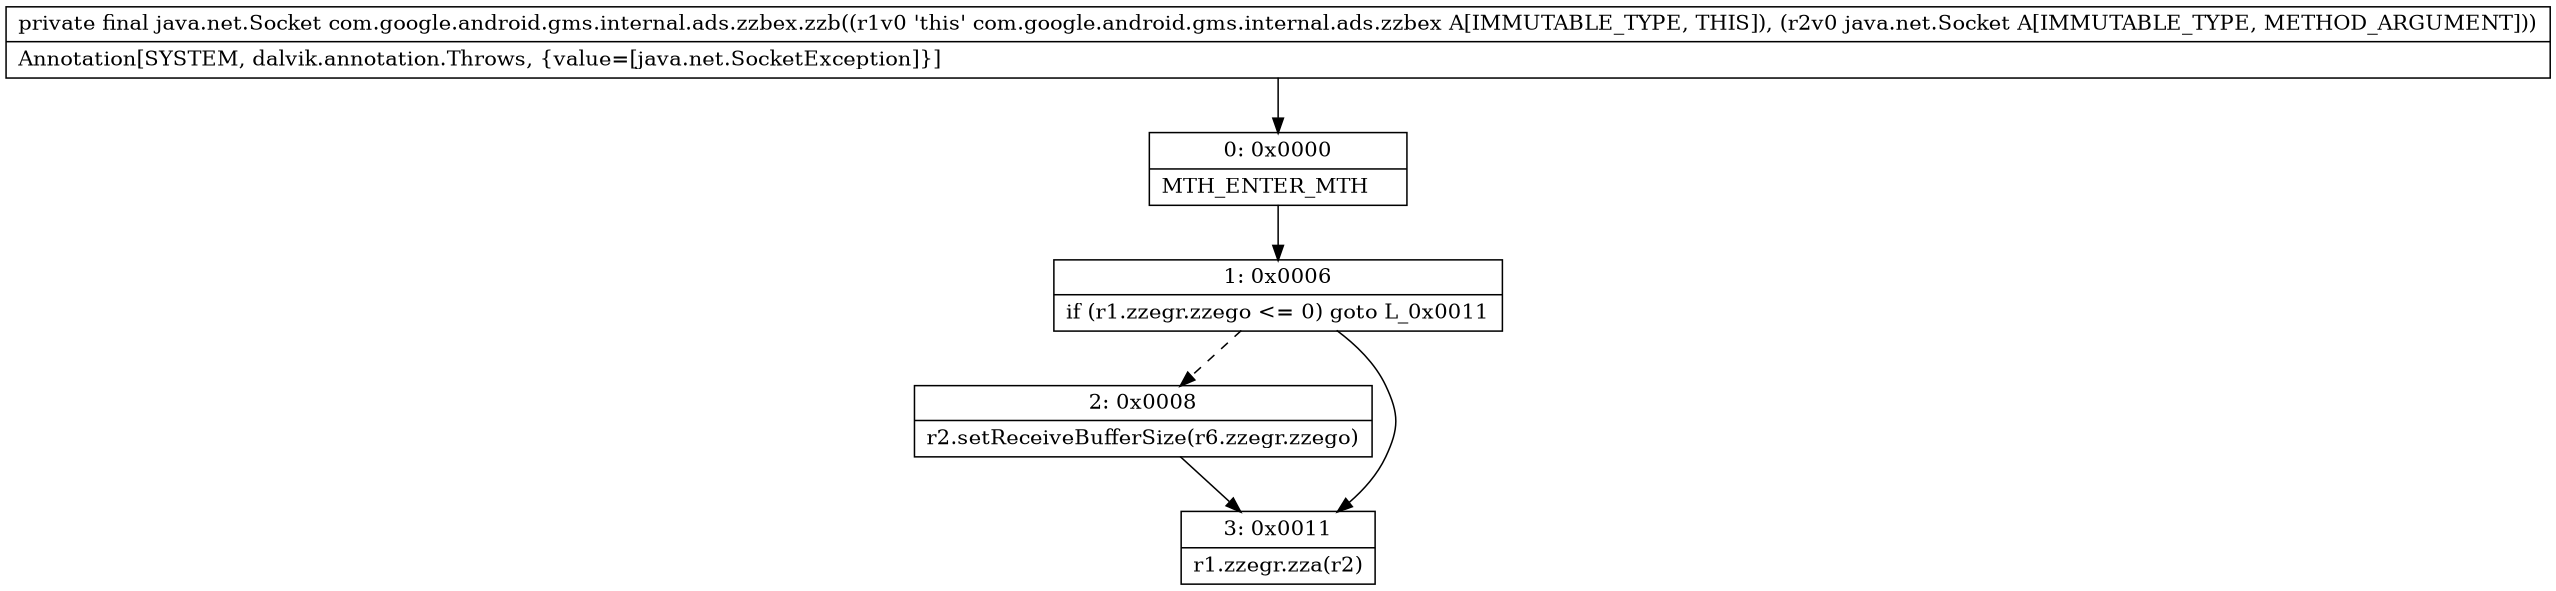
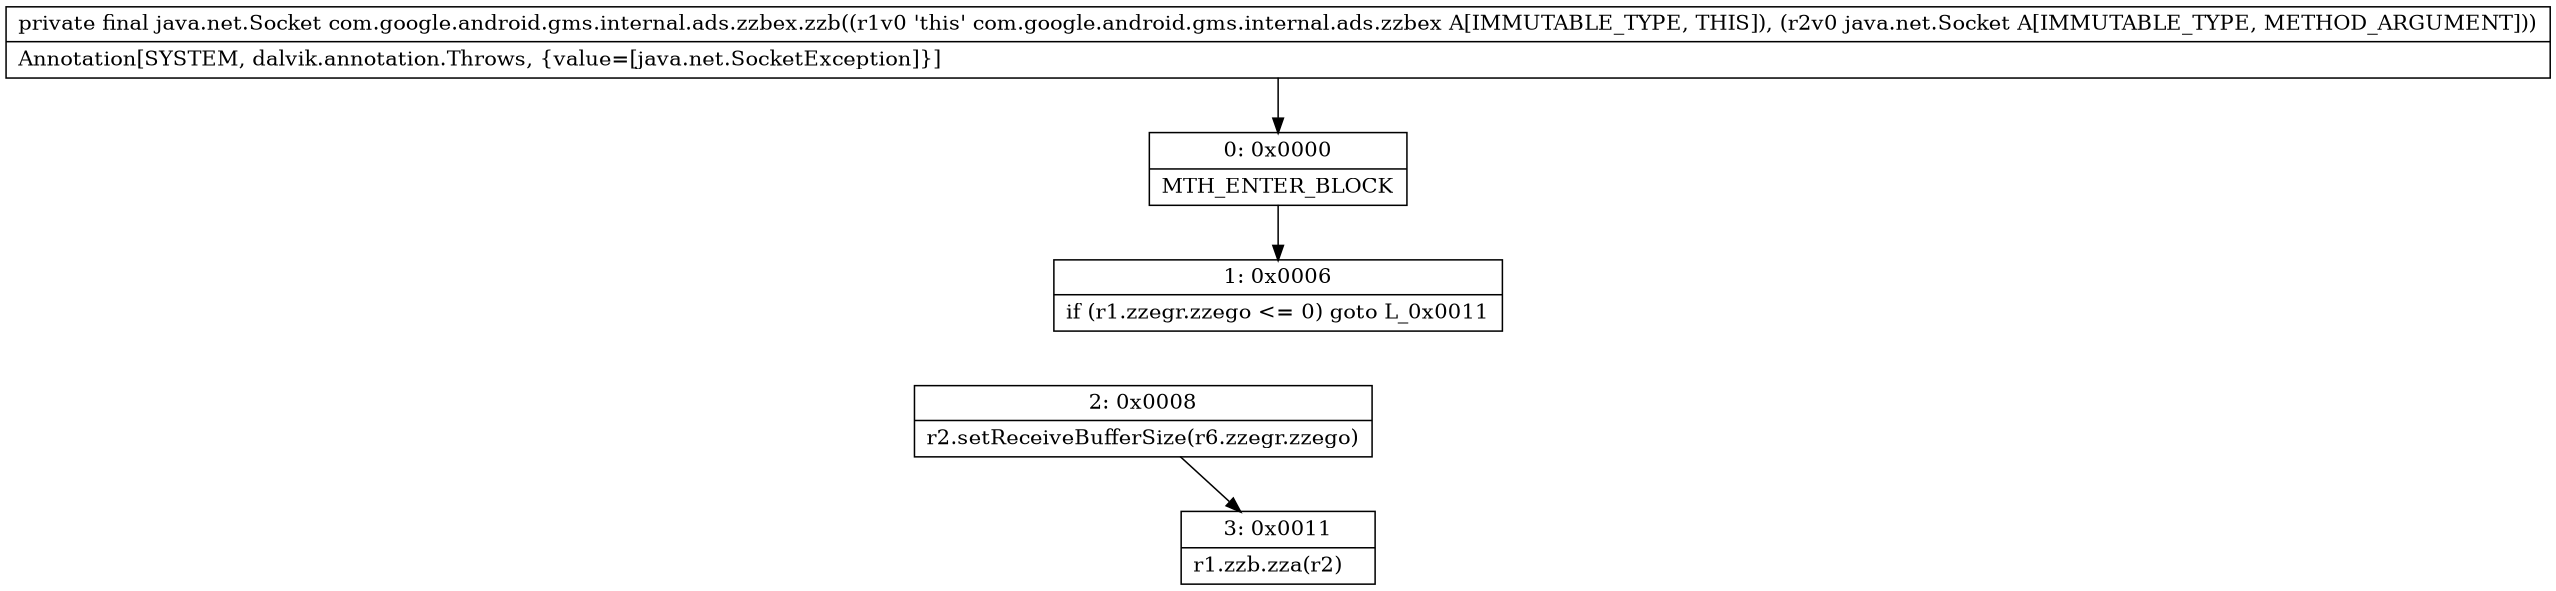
node "0: 0x0000": text "MTH_ENTER_MTH" -> "MTH_ENTER_BLOCK"
edge "1: 0x0006" -> "2: 0x0008": removed
edge "1: 0x0006" -> "3: 0x0011": removed
node "3: 0x0011": text "r1.zzegr.zza(r2)" -> "r1.zzb.zza(r2)"
